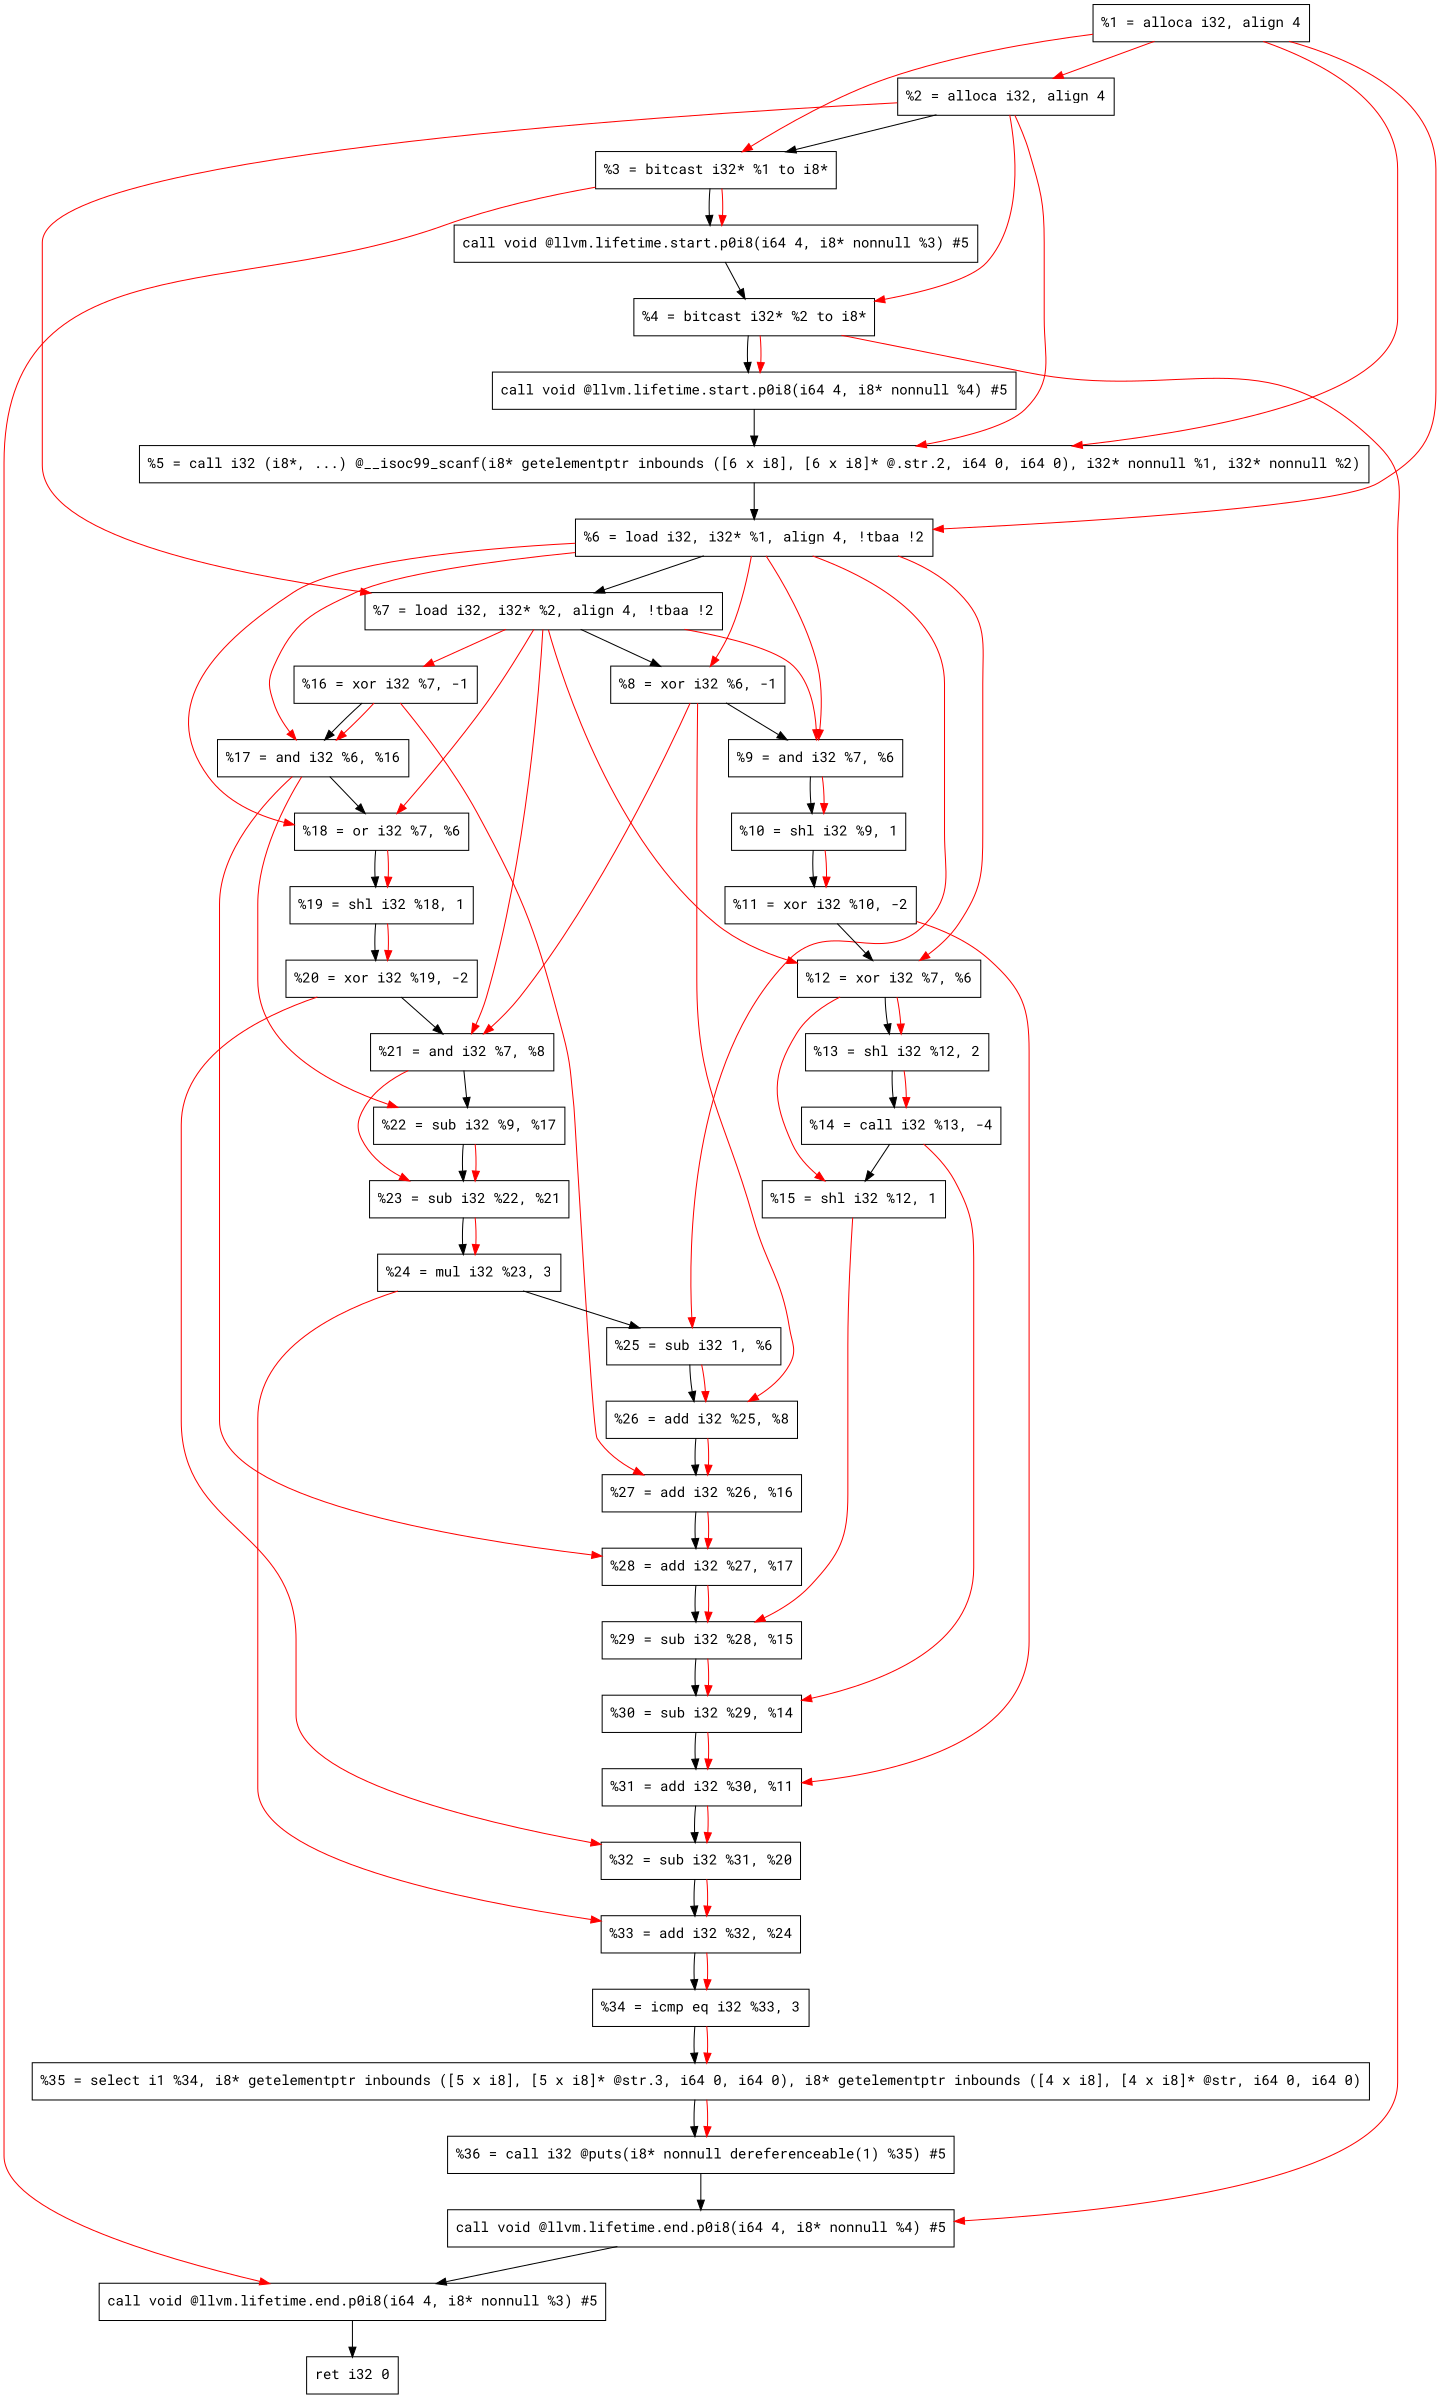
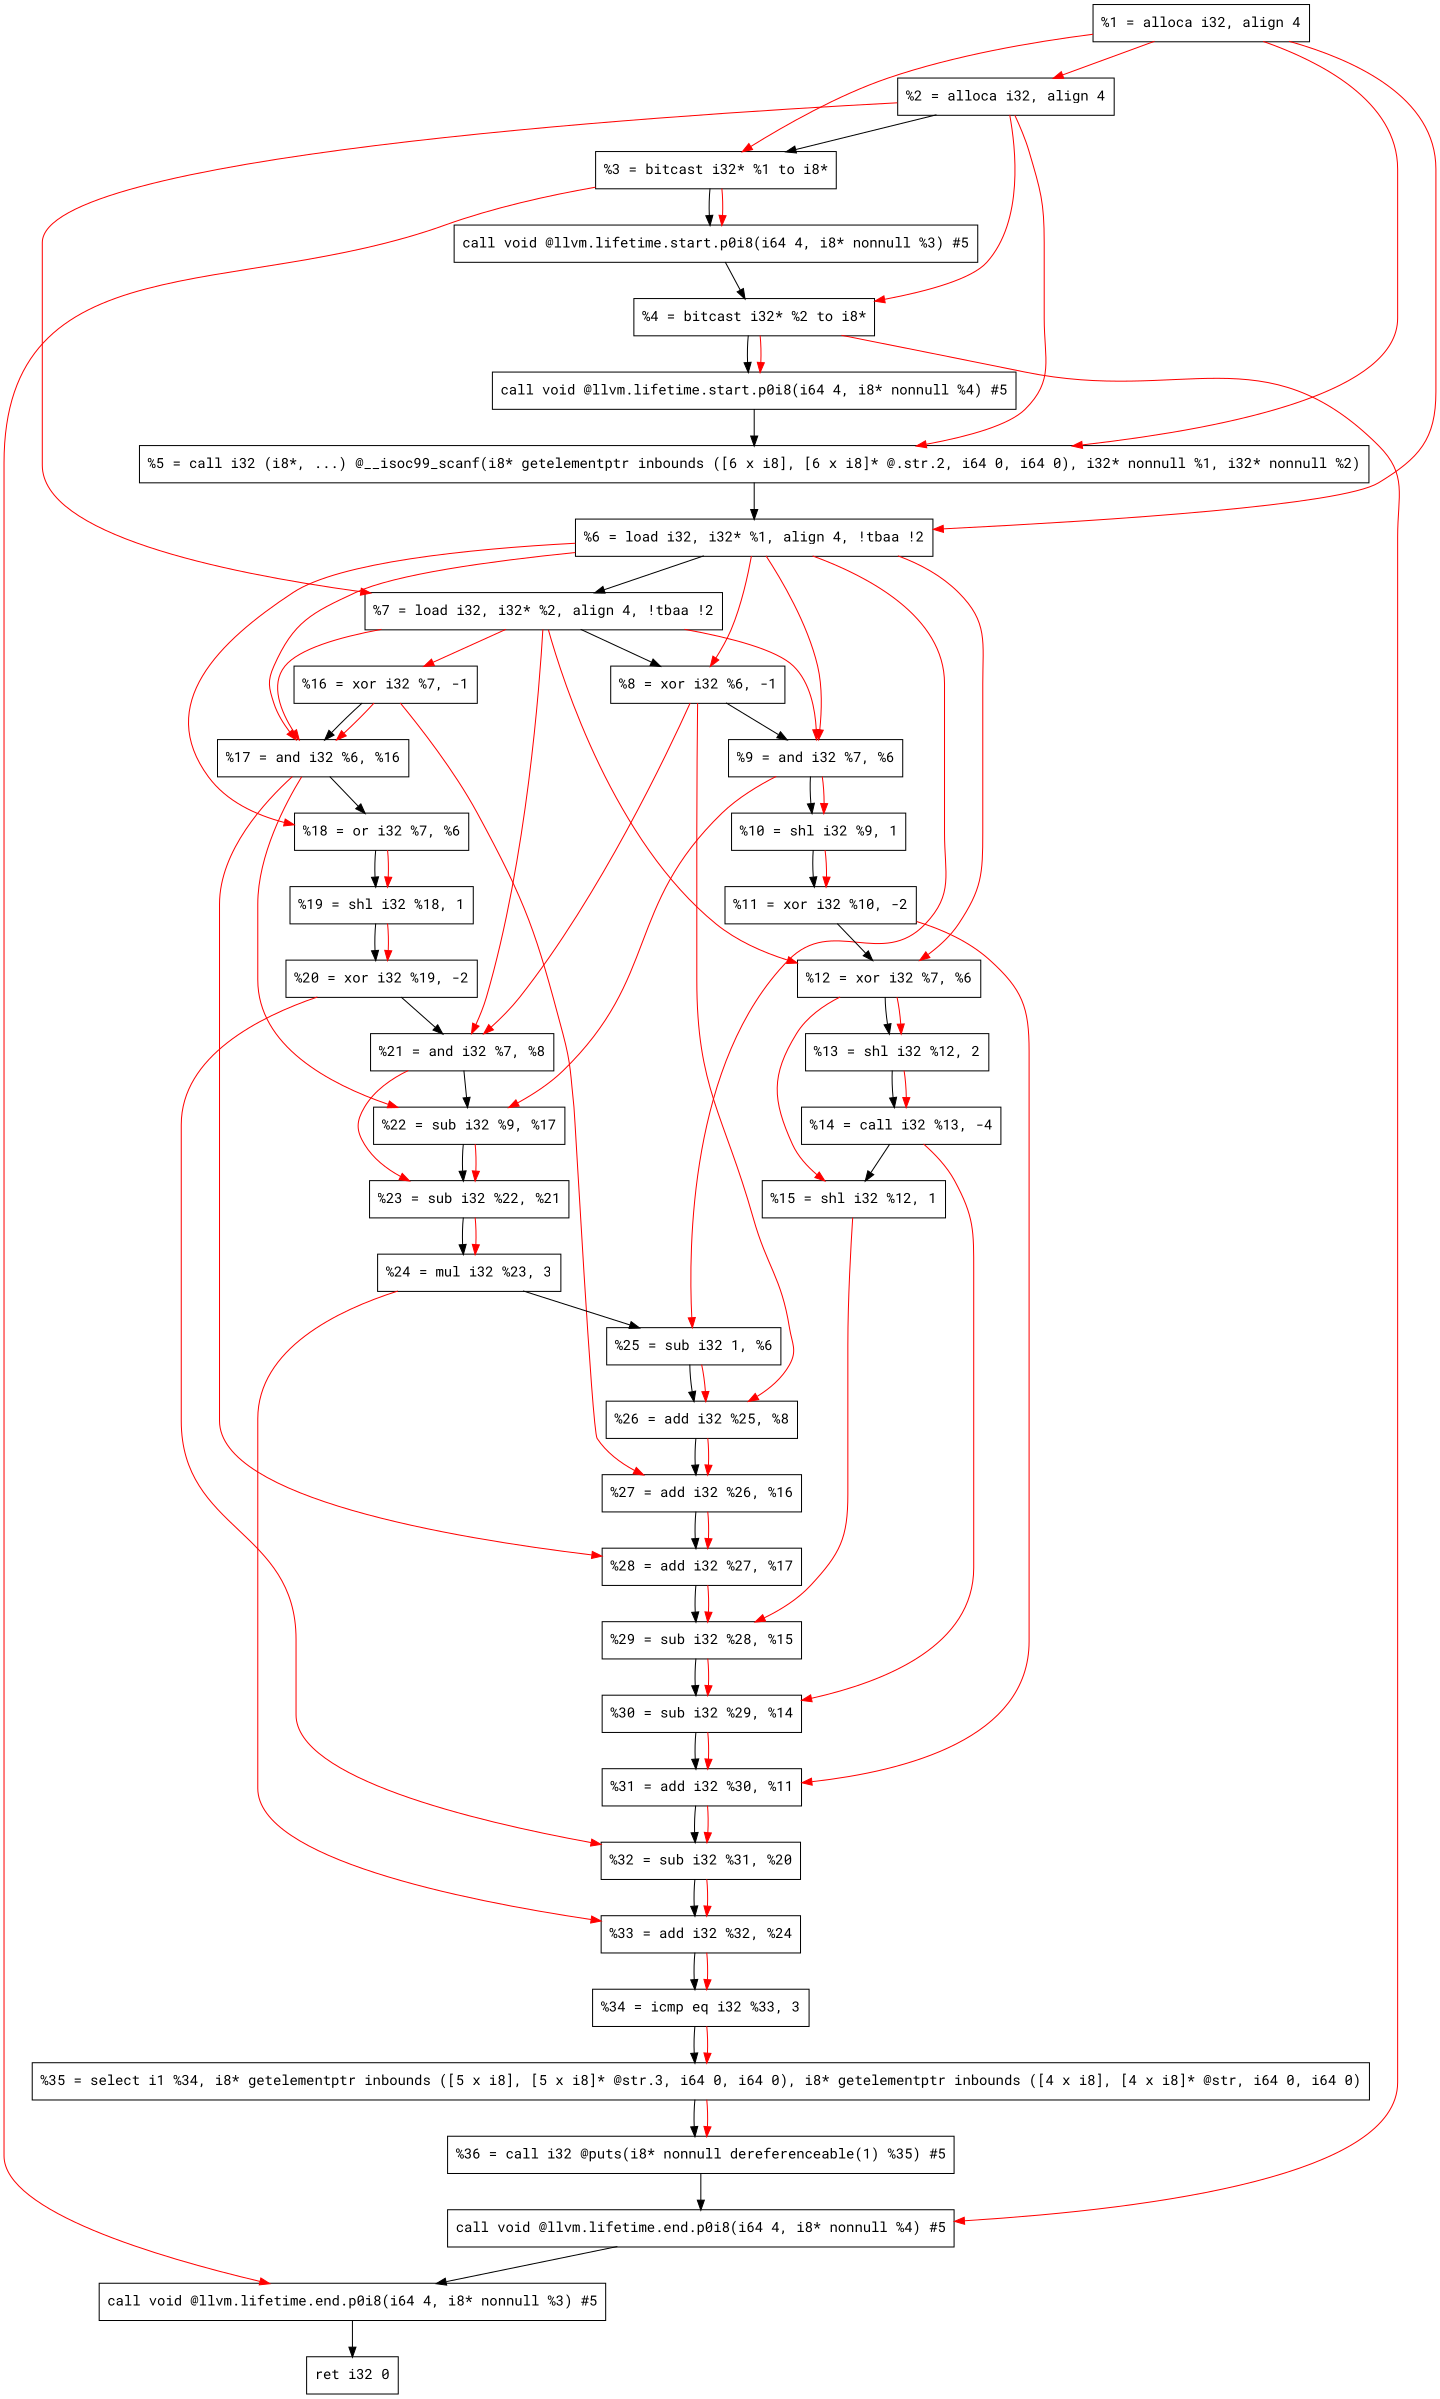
edge "%7 = load i32, i32* %2, align 4, !tbaa !2" -> "%18 = or i32 %7, %6": now "%7 = load i32, i32* %2, align 4, !tbaa !2" -> "%17 = and i32 %6, %16"
edge "%9 = and i32 %7, %6" -> "%22 = sub i32 %9, %17": added
